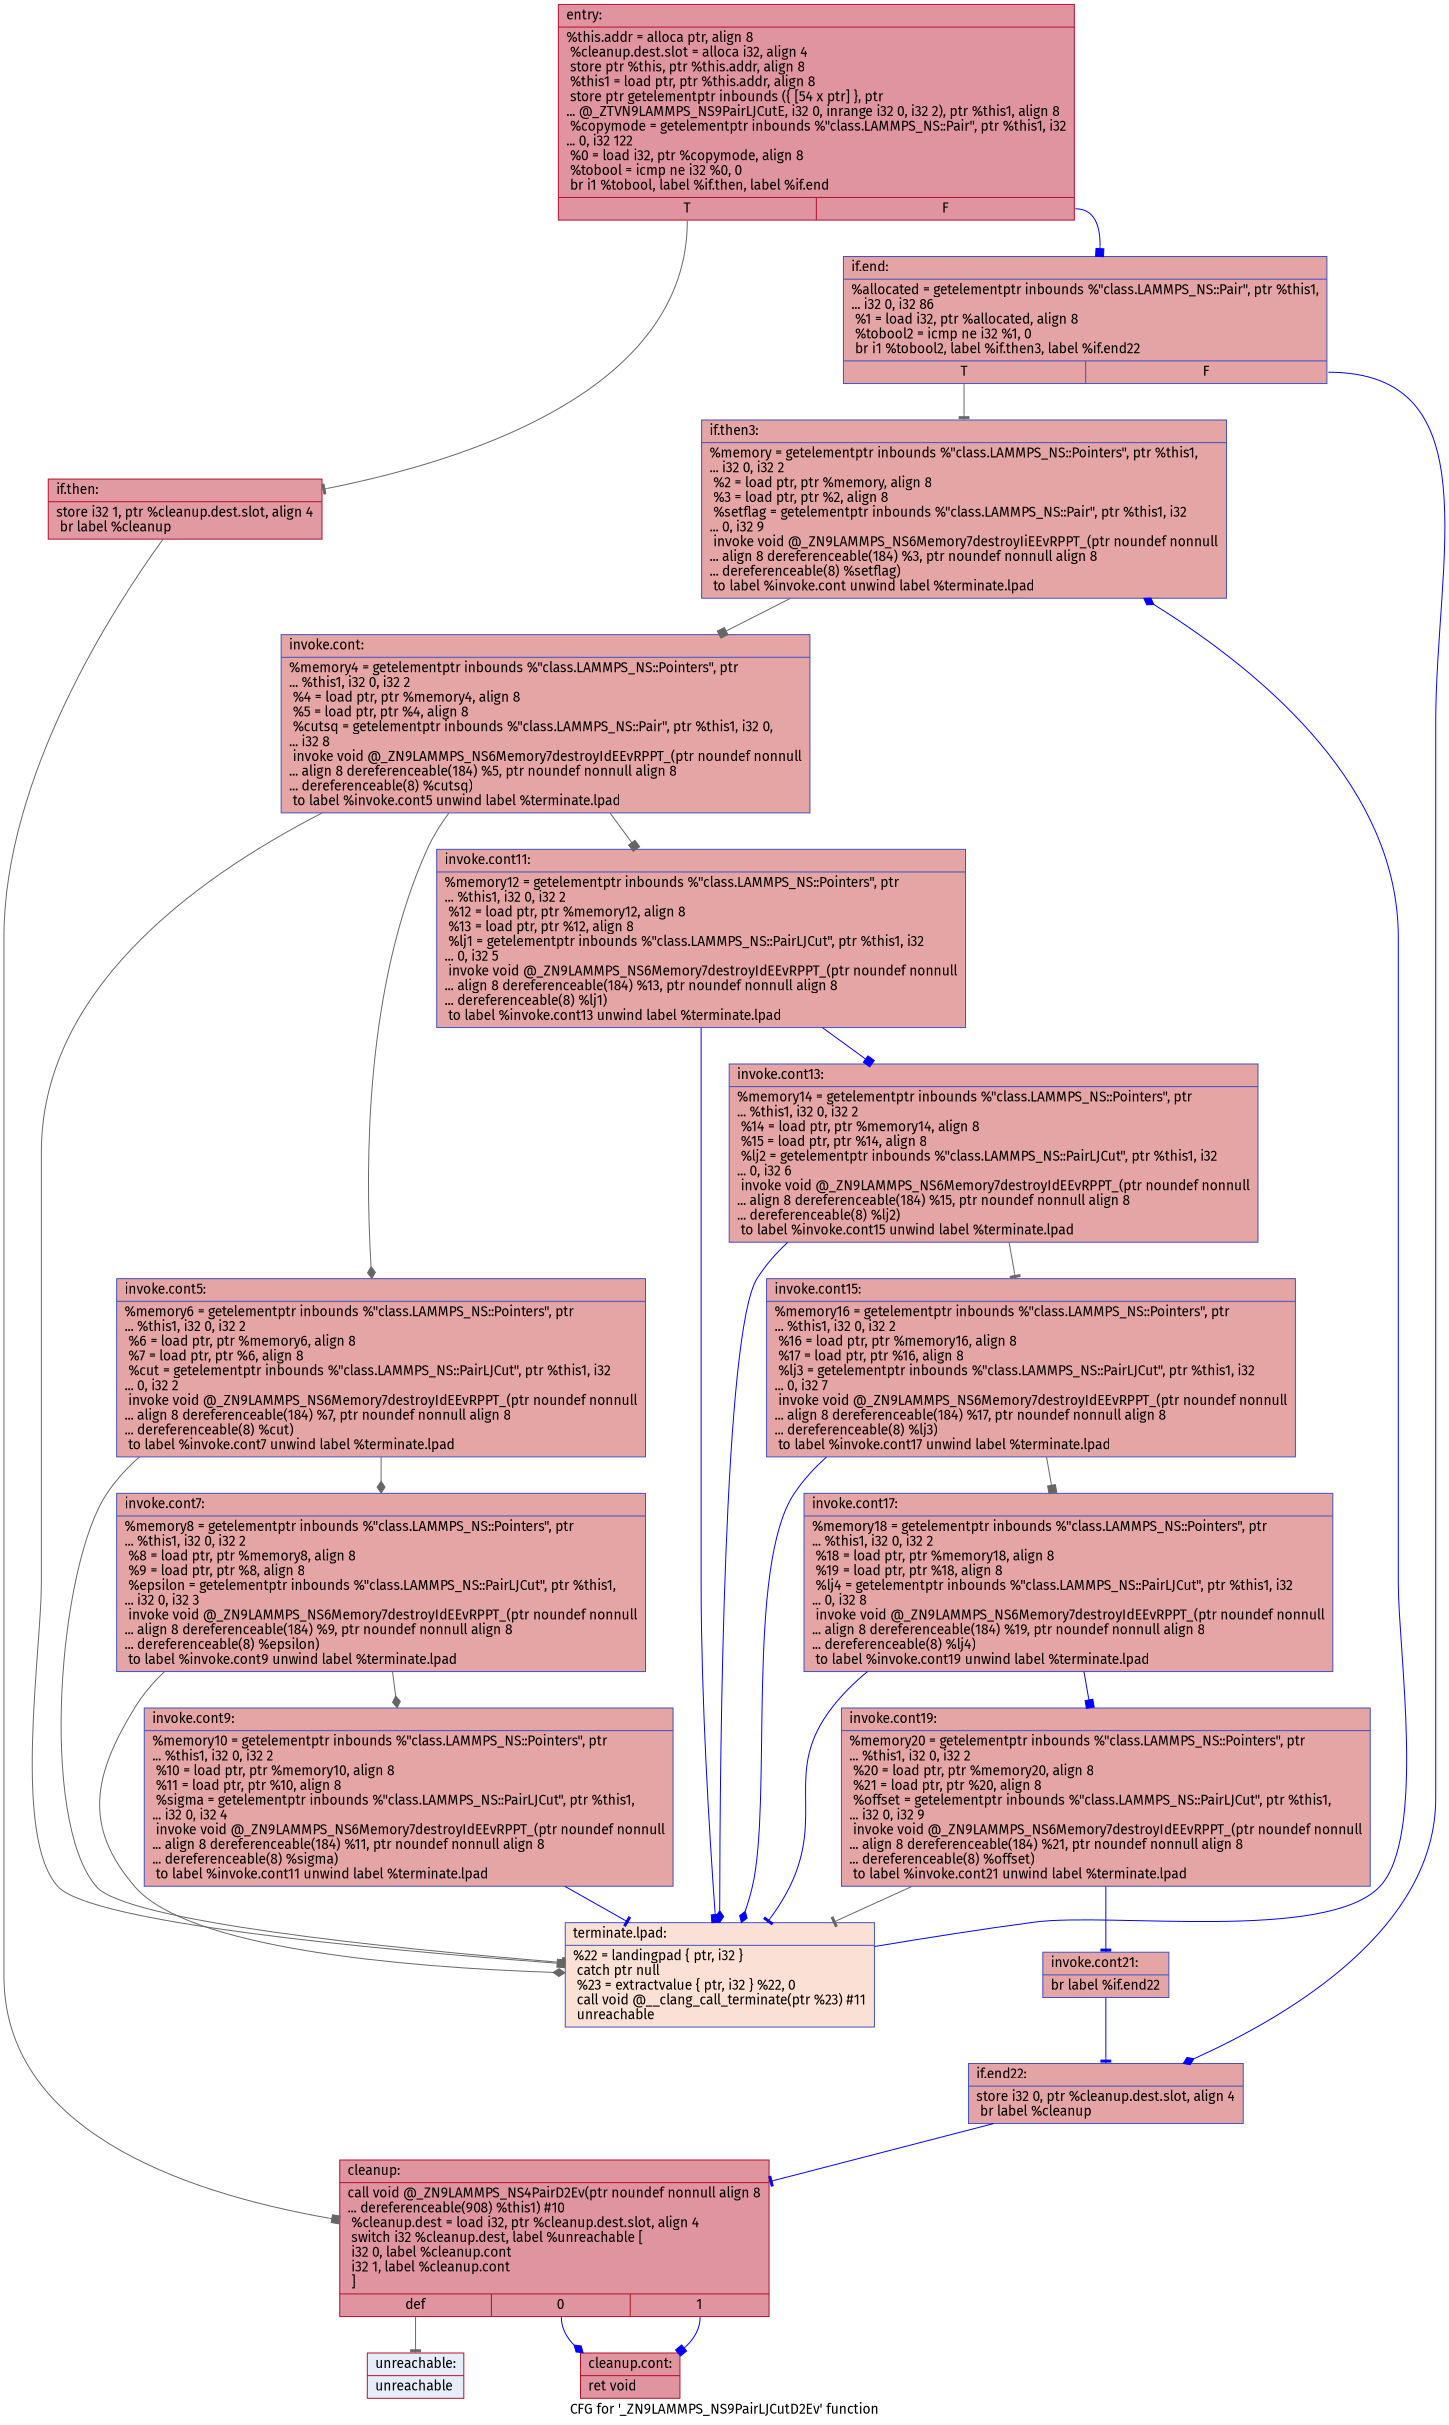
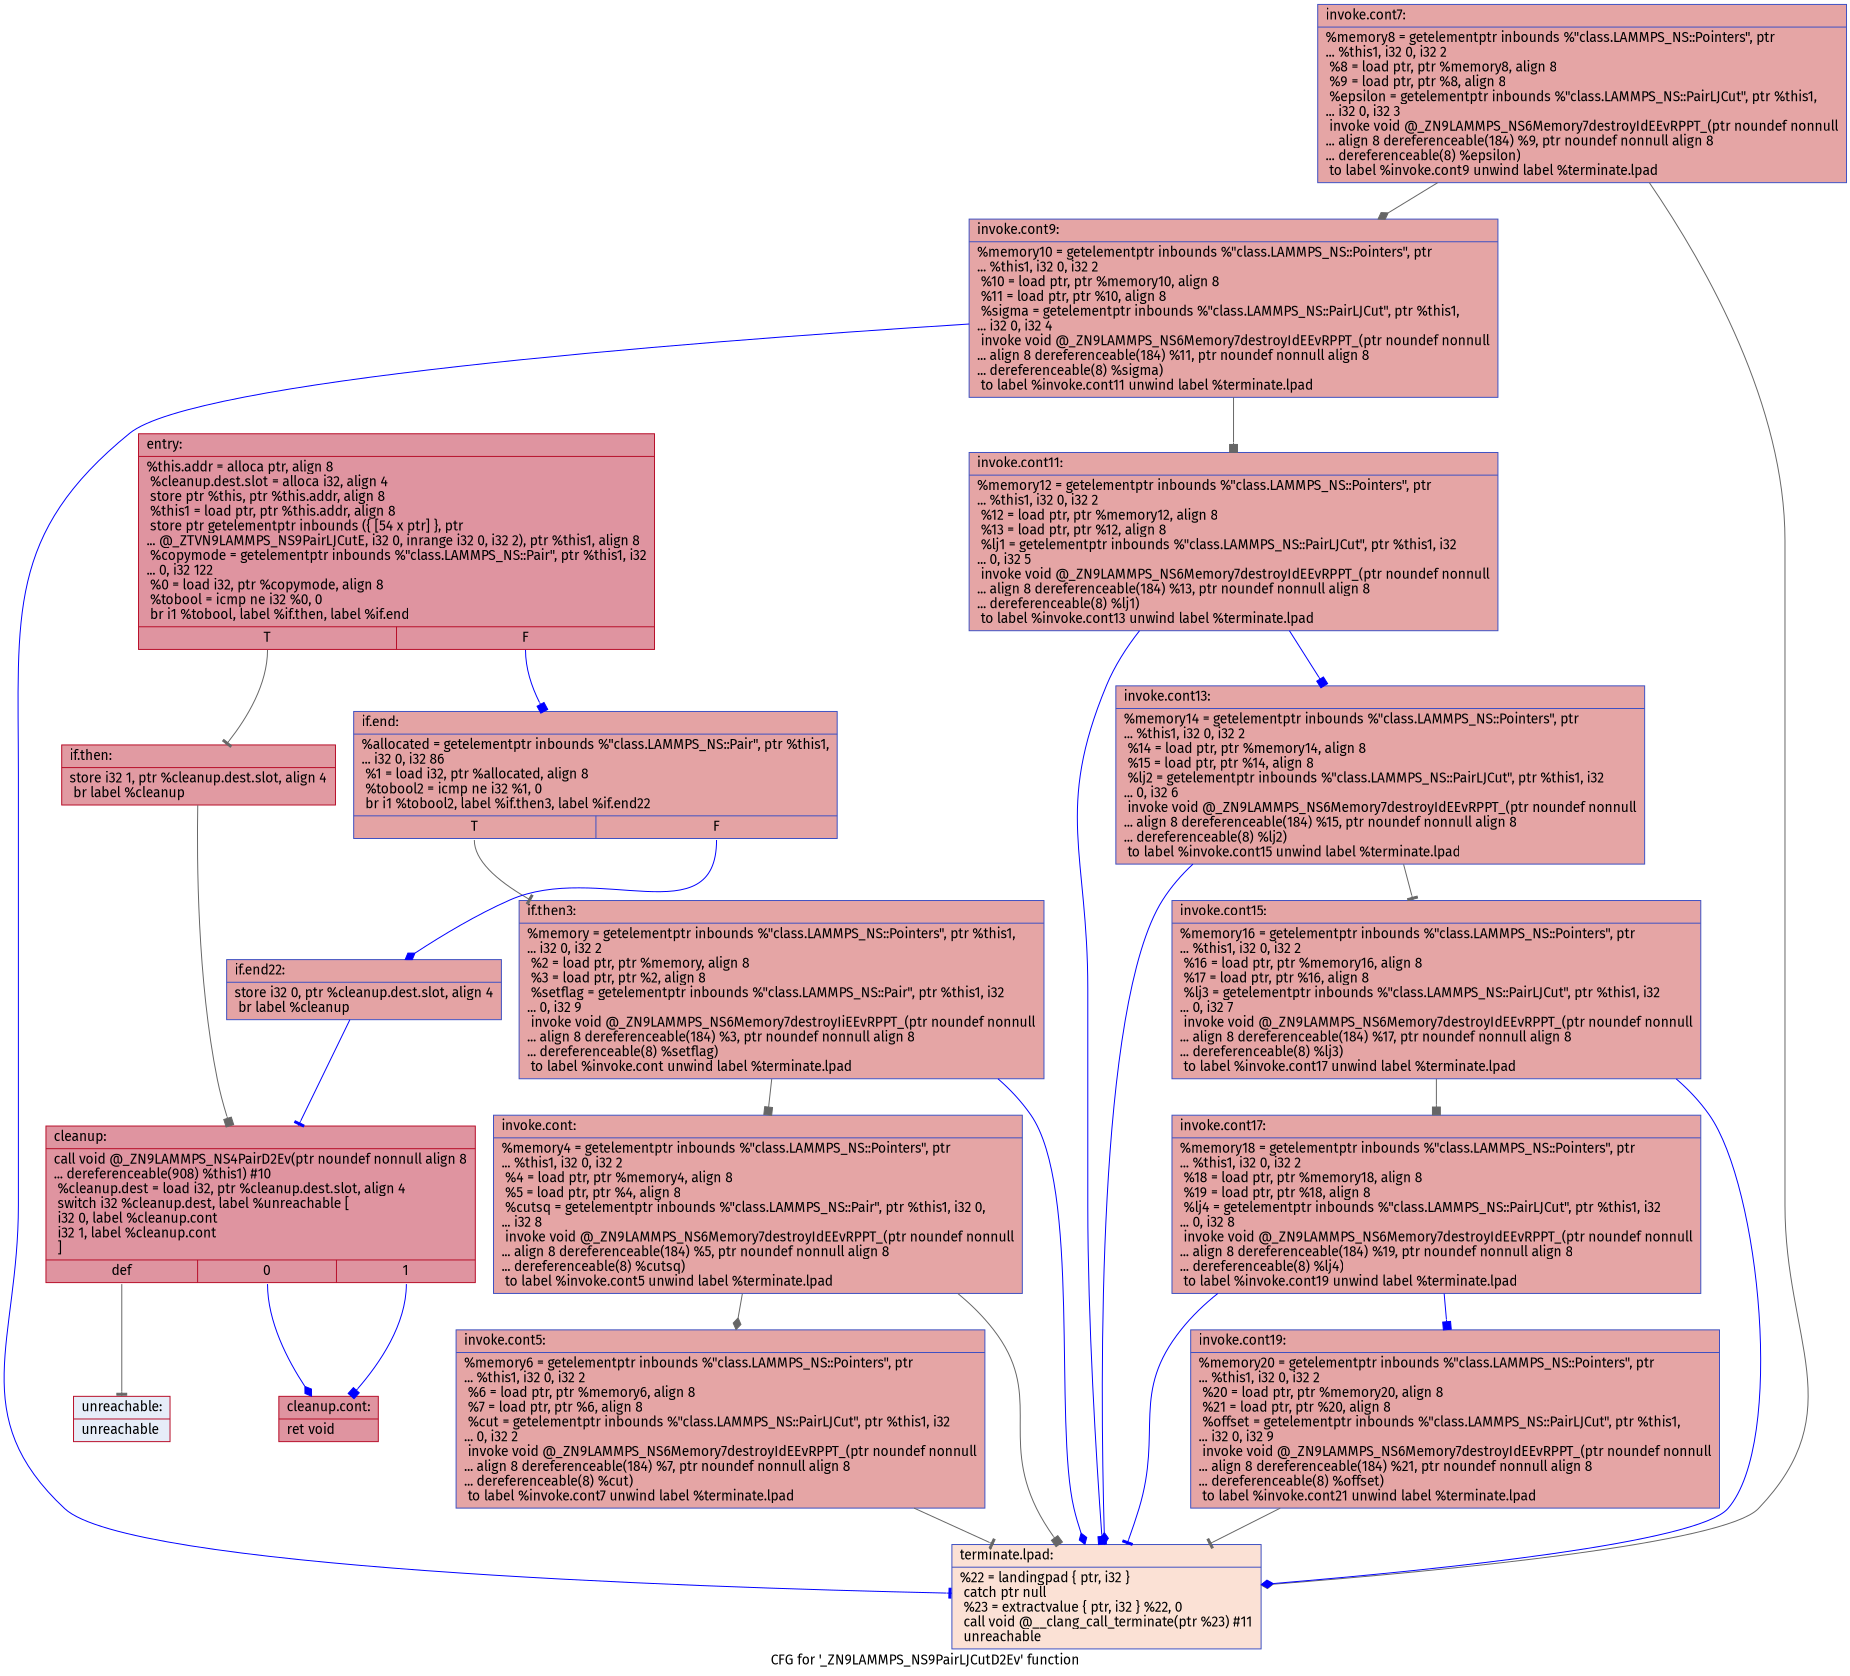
edge "invoke.cont:" -> "invoke.cont11:": now "invoke.cont9:" -> "invoke.cont11:"
edge "terminate.lpad:" -> "if.then3:": reversed
edge "invoke.cont5:" -> "invoke.cont7:": removed
node "invoke.cont21:": removed
